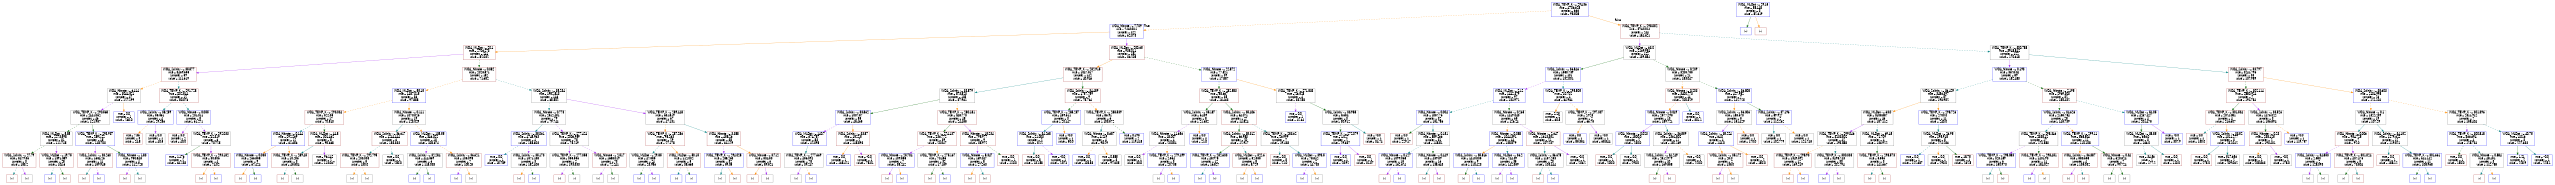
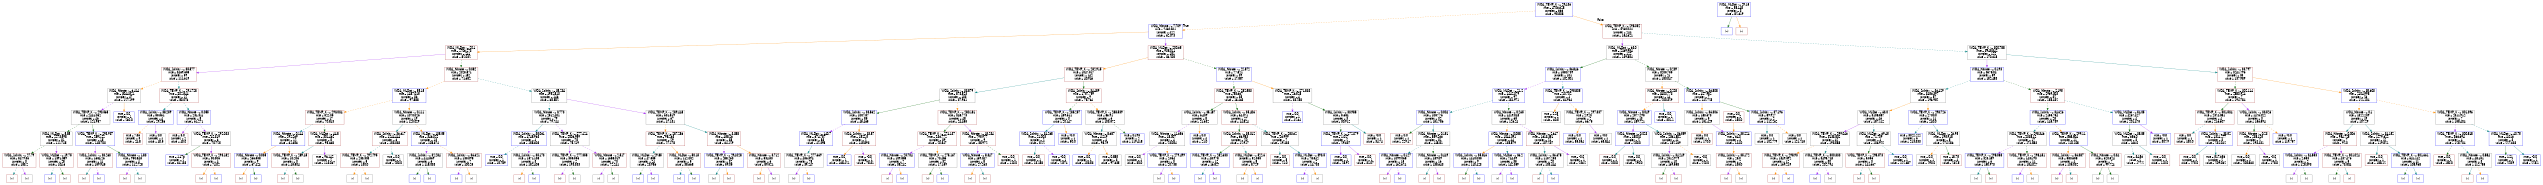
node "mse = 3022.222 samples = 6 value = 213.333": added
edge "WOA_Salinity <= 35.224 mse = 64.0 samples = 4 value = 144.0" -> "mse = 0.0 samples = 2 value = 150.0": reversed
edge "WOA_MLDpt <= 26.95 mse = 195.918 samples = 5 value = 274.286" -> "mse = 0.0 samples = 1 value = 122.687": now "WOA_MLDpt <= 69.45 mse = 71.709 samples = 4 value = 136.922" -> "mse = 0.0 samples = 1 value = 122.687"
node "mse = 0.0 samples = 8 value = 13.158": label "mse = 0.0 samples = 8 value = 13.158" -> "mse = 0.0 samples = 1 value = 13.158"
